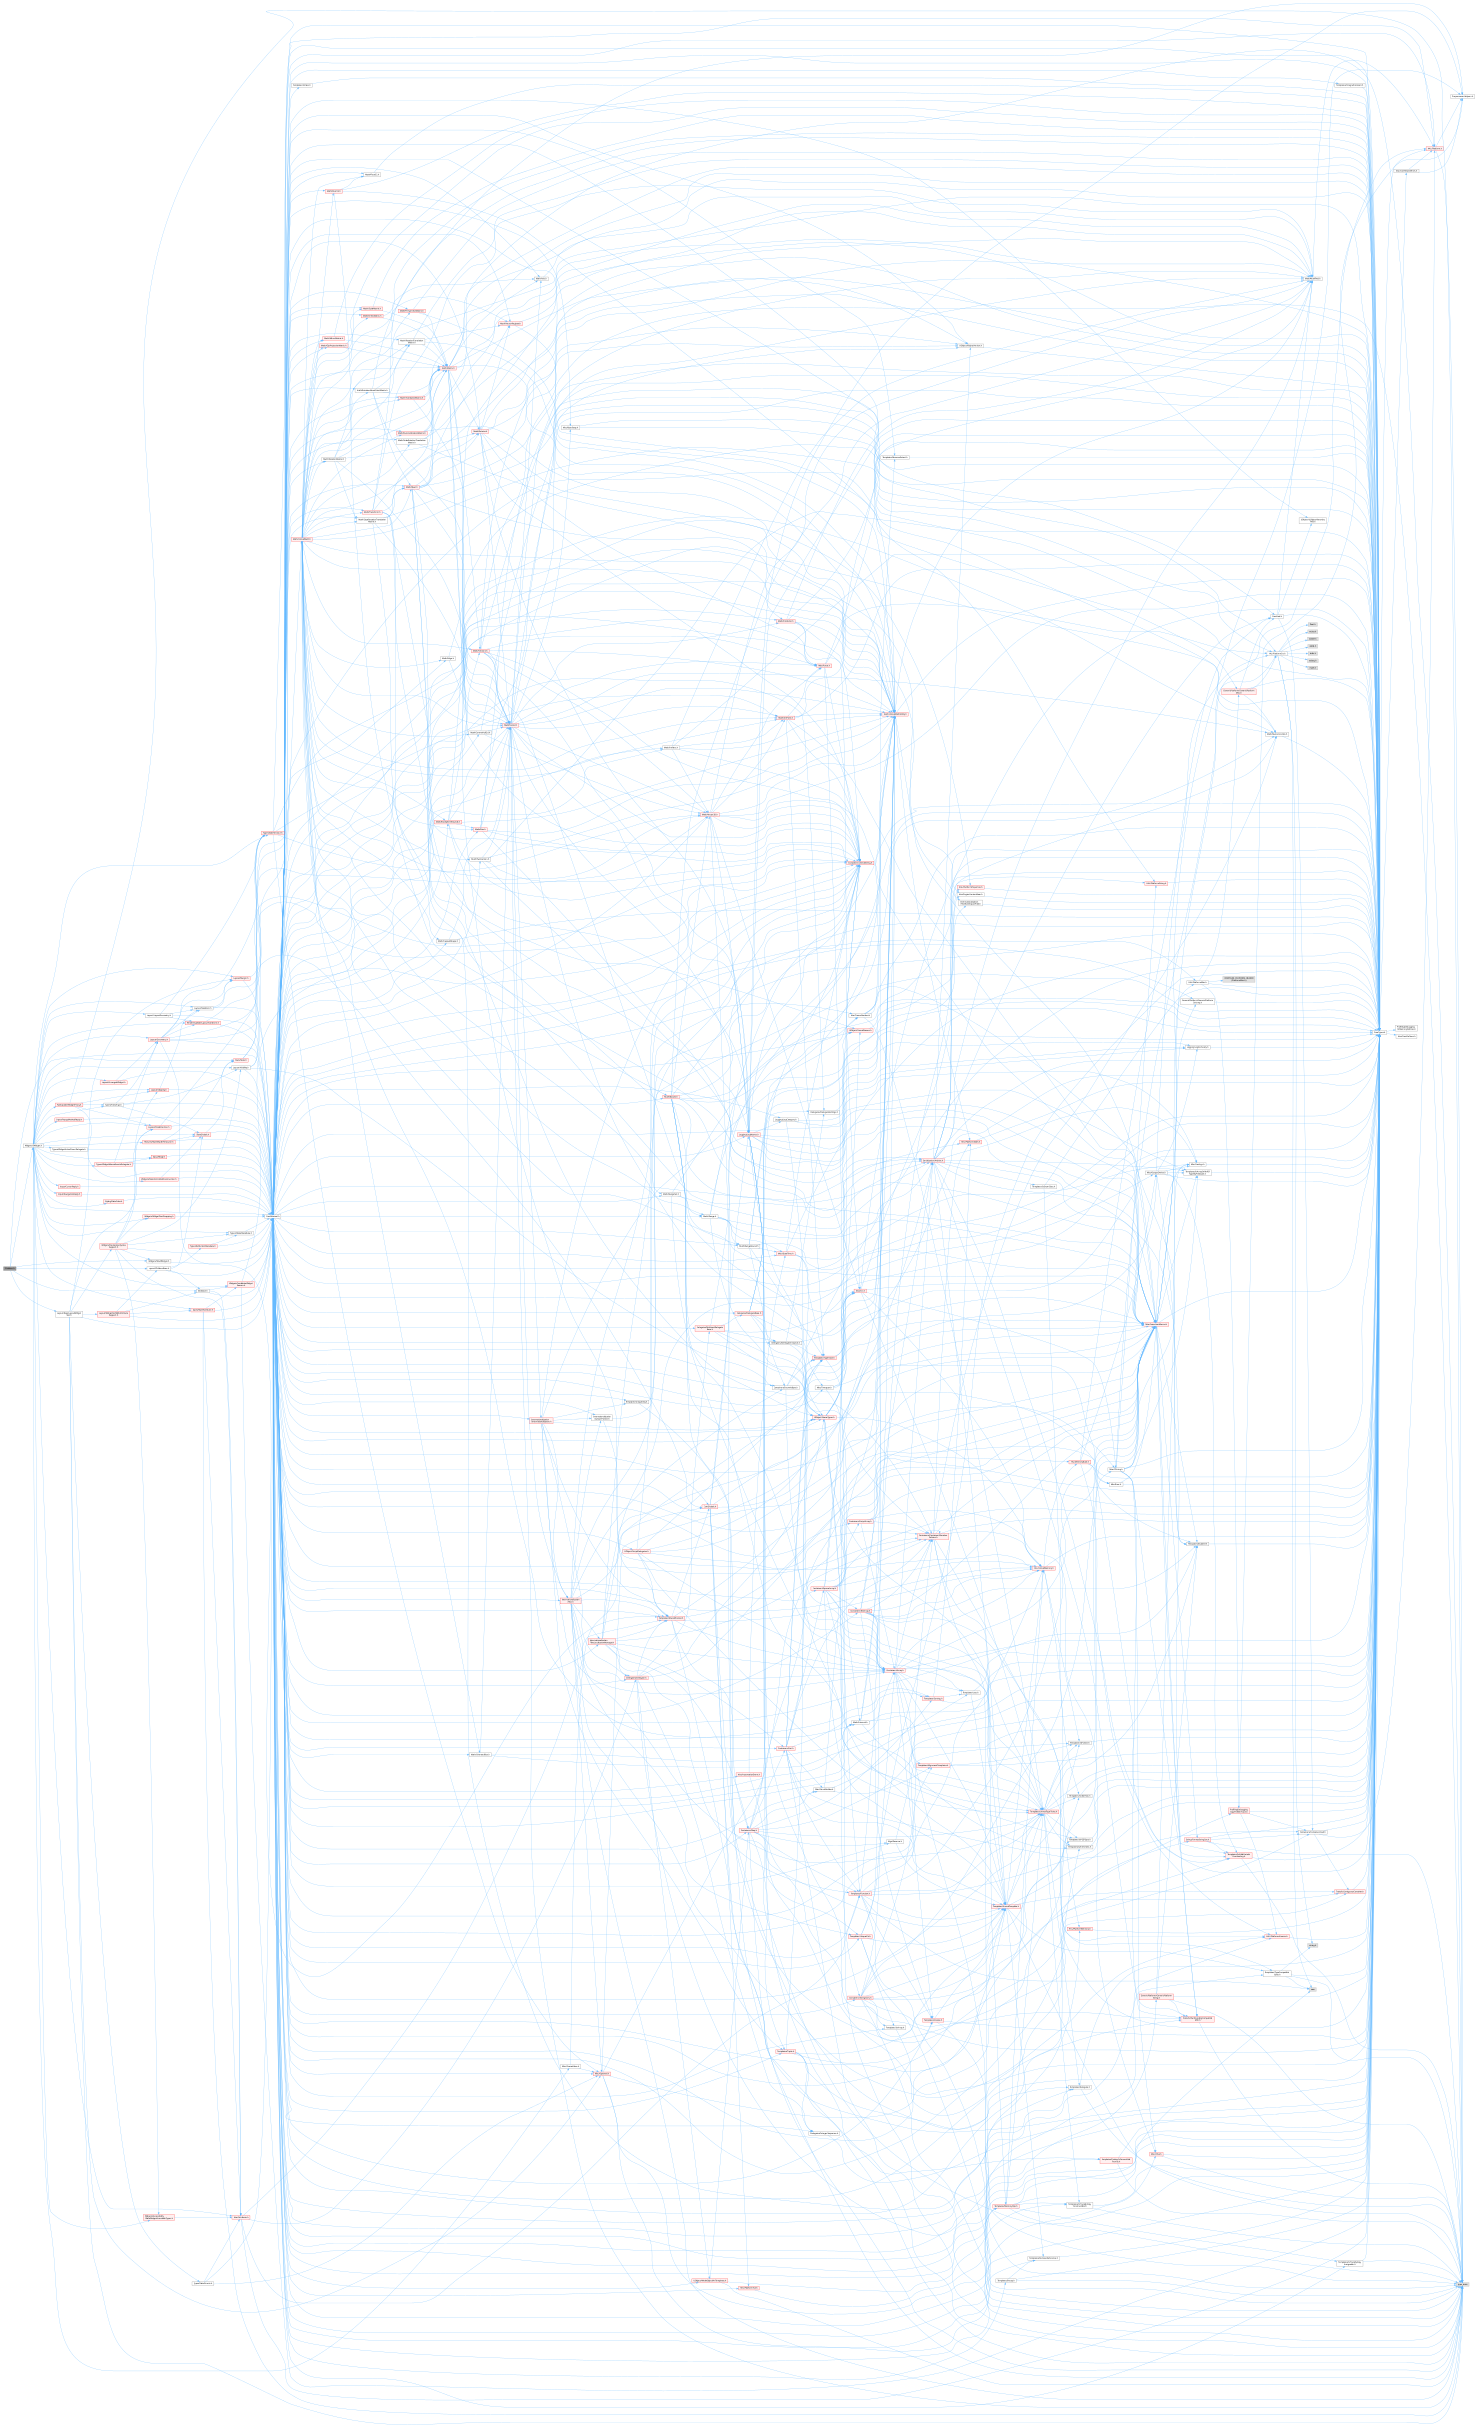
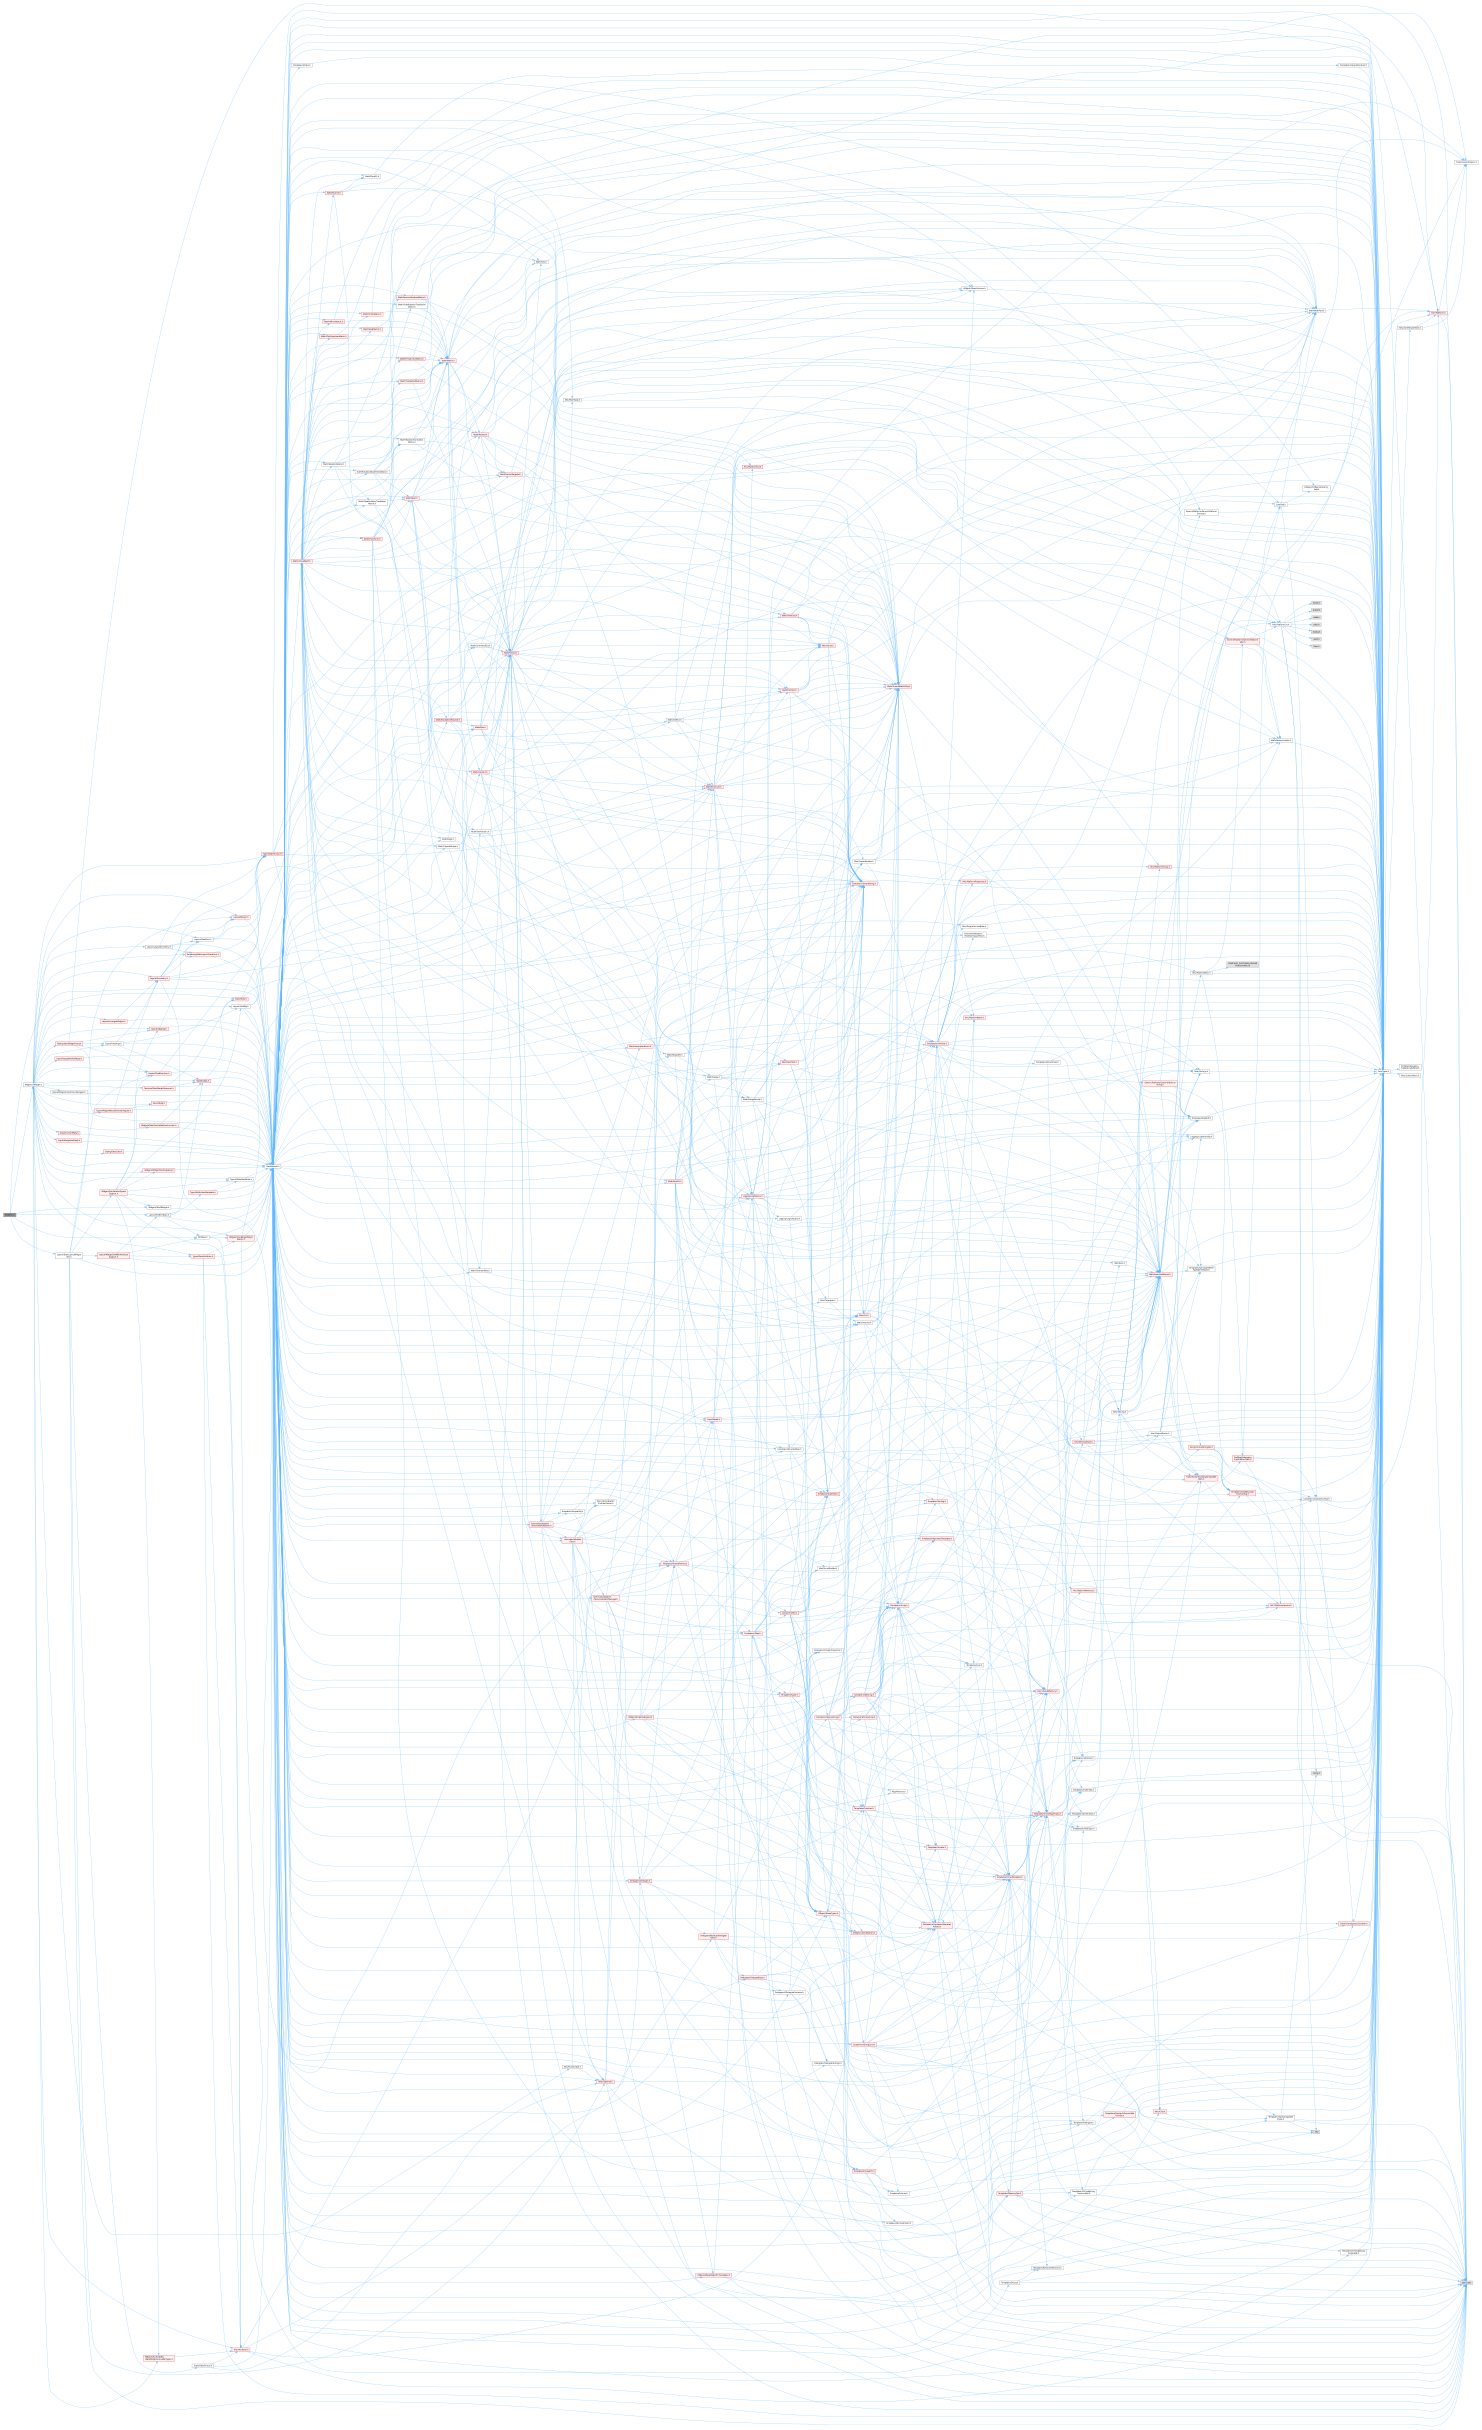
edge "Internationalization /Internationalization.h" -> "Delegates/Delegate.h": now "Internationalization /Internationalization.h" -> "Misc/AutomationEvent.h"
